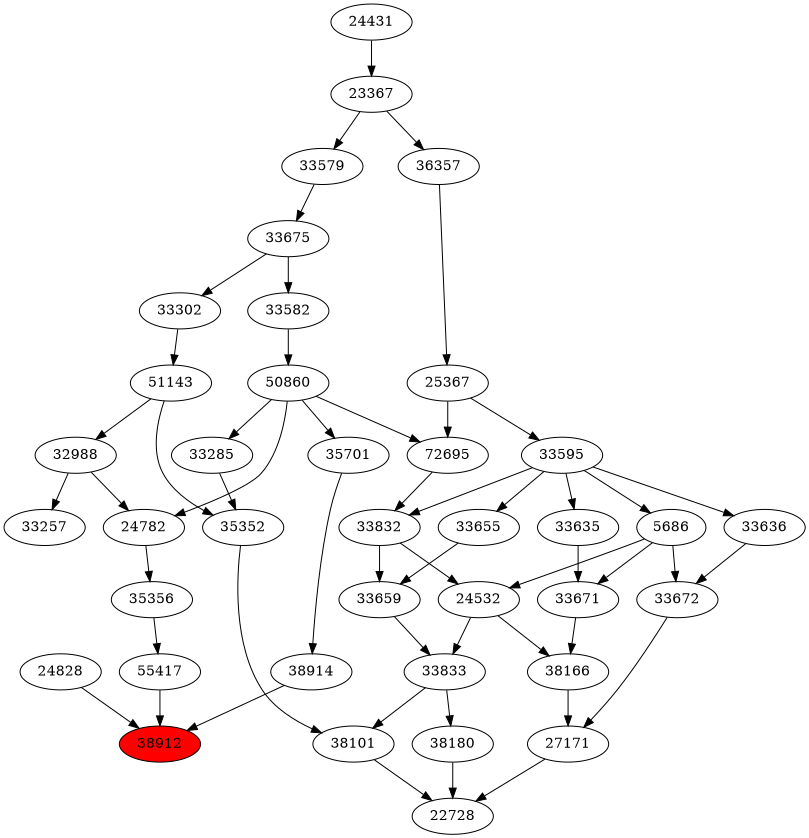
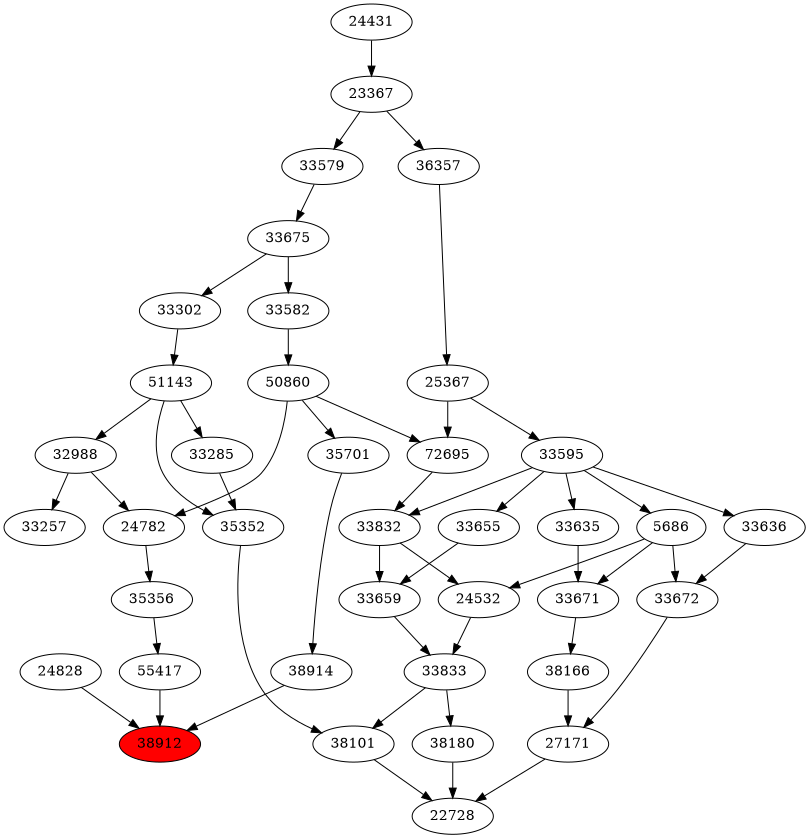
edge "50860" -> "33285": now "51143" -> "33285"
edge "24532" -> "38166": removed
